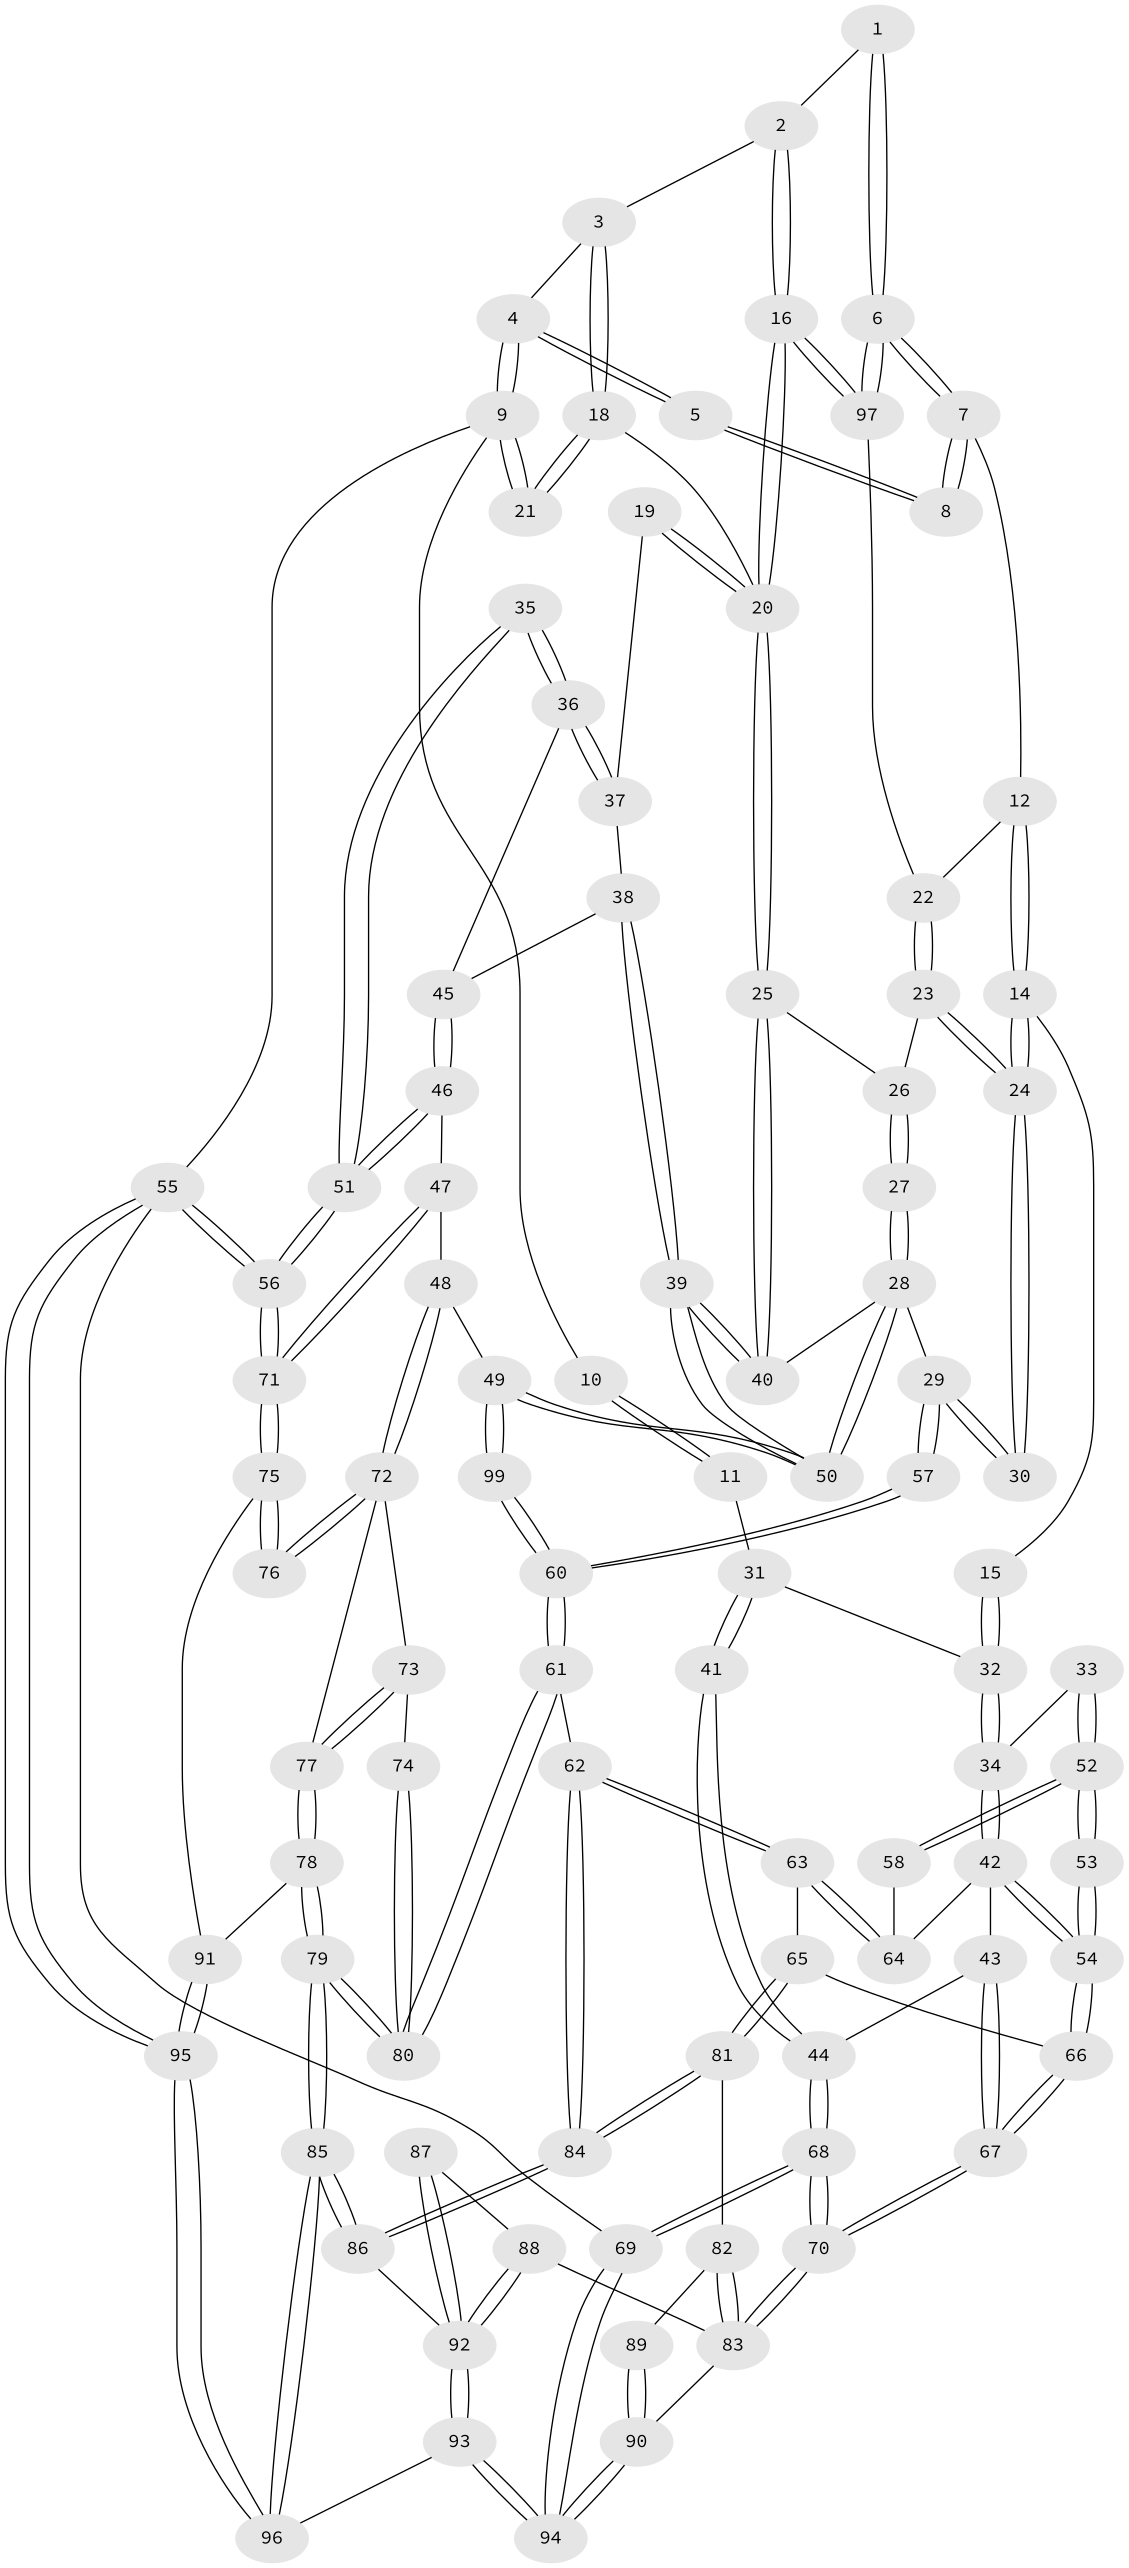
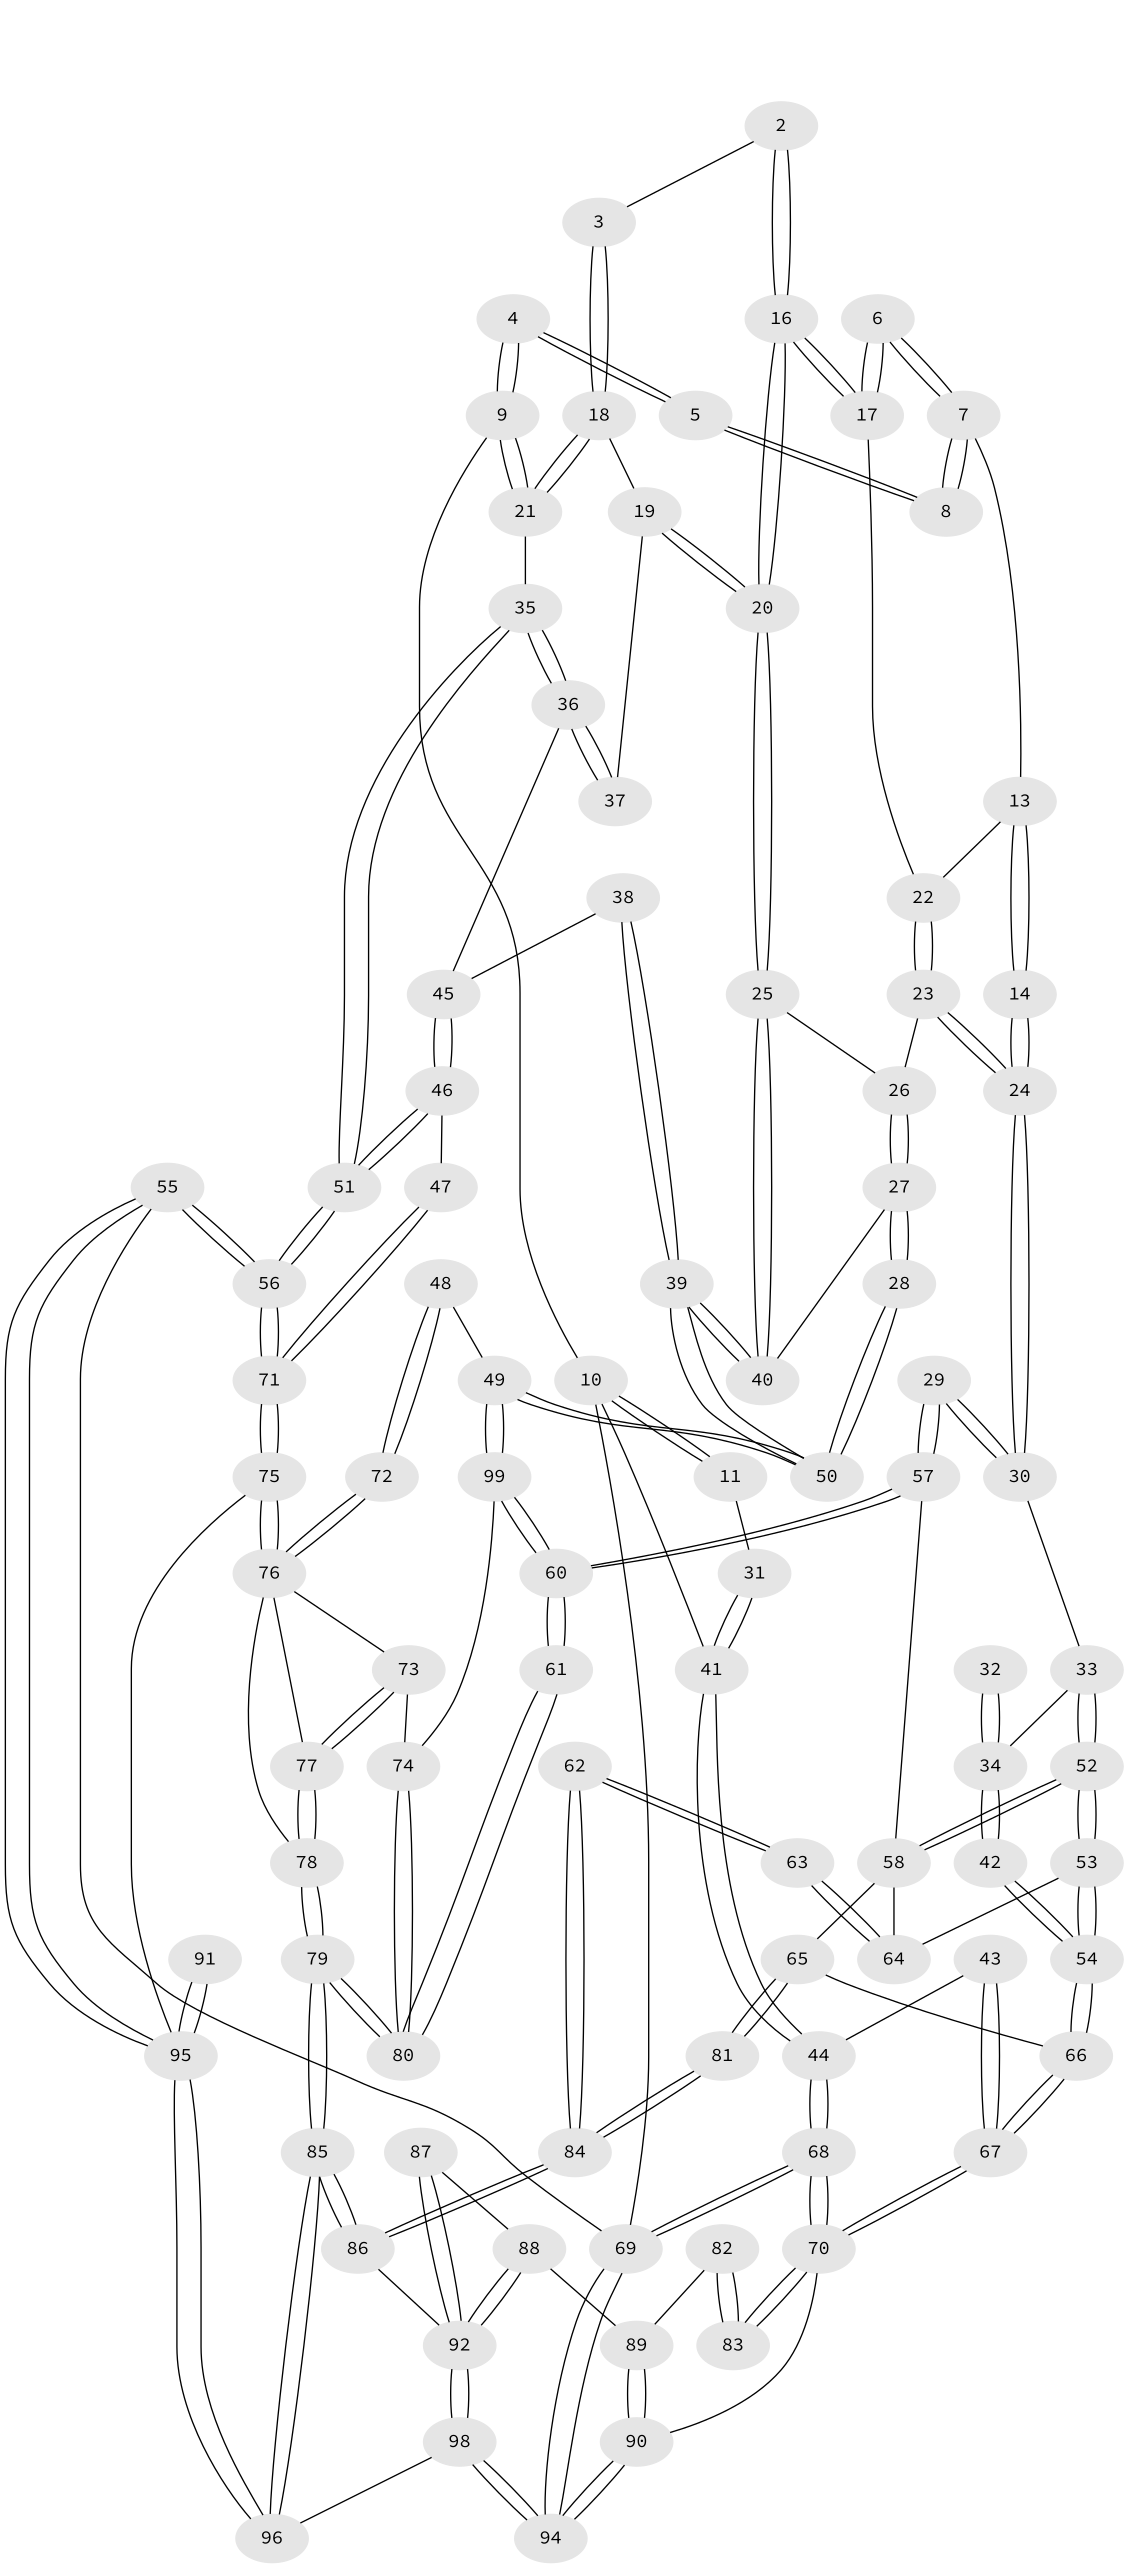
node "1": removed
edge "3" -- "4": removed
node "97": label "97" -> "17"
edge "18" -- "20": now "18" -- "19"
edge "21" -- "35": added
edge "9" -- "55": removed
node "12": label "12" -> "13"
edge "37" -- "38": removed
edge "47" -- "48": removed
edge "28" -- "40": now "27" -- "40"
edge "28" -- "29": removed
edge "10" -- "41": added
edge "72" -- "73": now "76" -- "73"
node "15": removed
edge "30" -- "33": added
edge "72" -- "77": now "76" -- "77"
edge "31" -- "32": removed
edge "99" -- "74": added
edge "57" -- "58": added
edge "75" -- "91": now "75" -- "95"
edge "61" -- "62": removed
edge "10" -- "69": added
edge "78" -- "91": now "78" -- "76"
edge "63" -- "65": now "58" -- "65"
edge "42" -- "64": now "53" -- "64"
edge "42" -- "43": removed
edge "81" -- "82": removed
edge "88" -- "83": now "88" -- "89"
edge "83" -- "90": now "70" -- "90"
node "93": label "93" -> "98"
